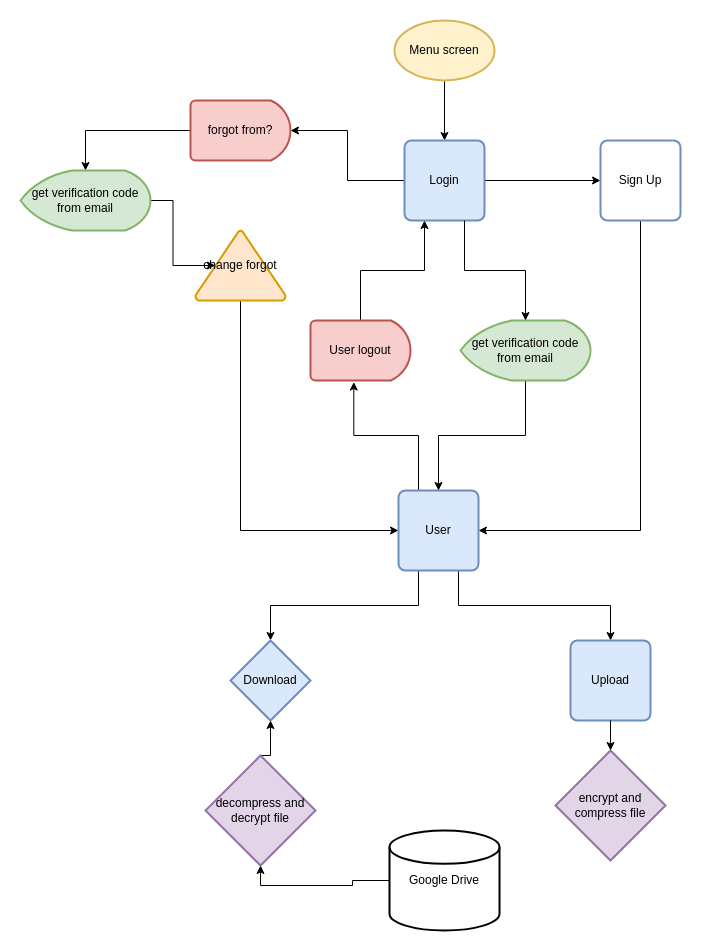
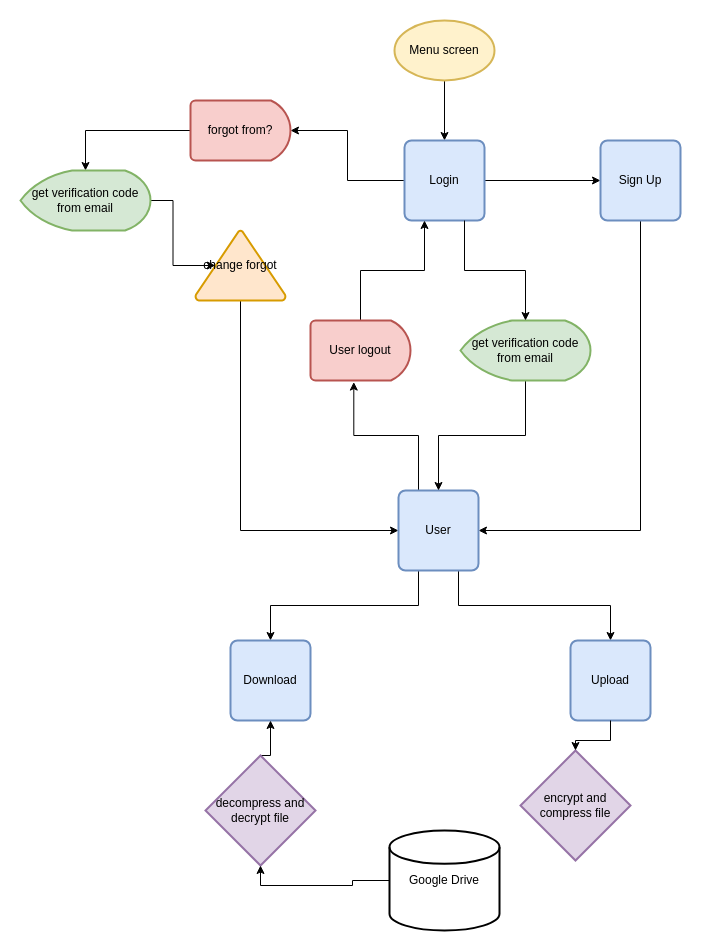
node "Sign Up": fillcolor #ffffff -> #dae8fc
node "Download": shape diamond -> rounded rectangle
node "encrypt and compress file": moved (611, 806) -> (576, 806)
